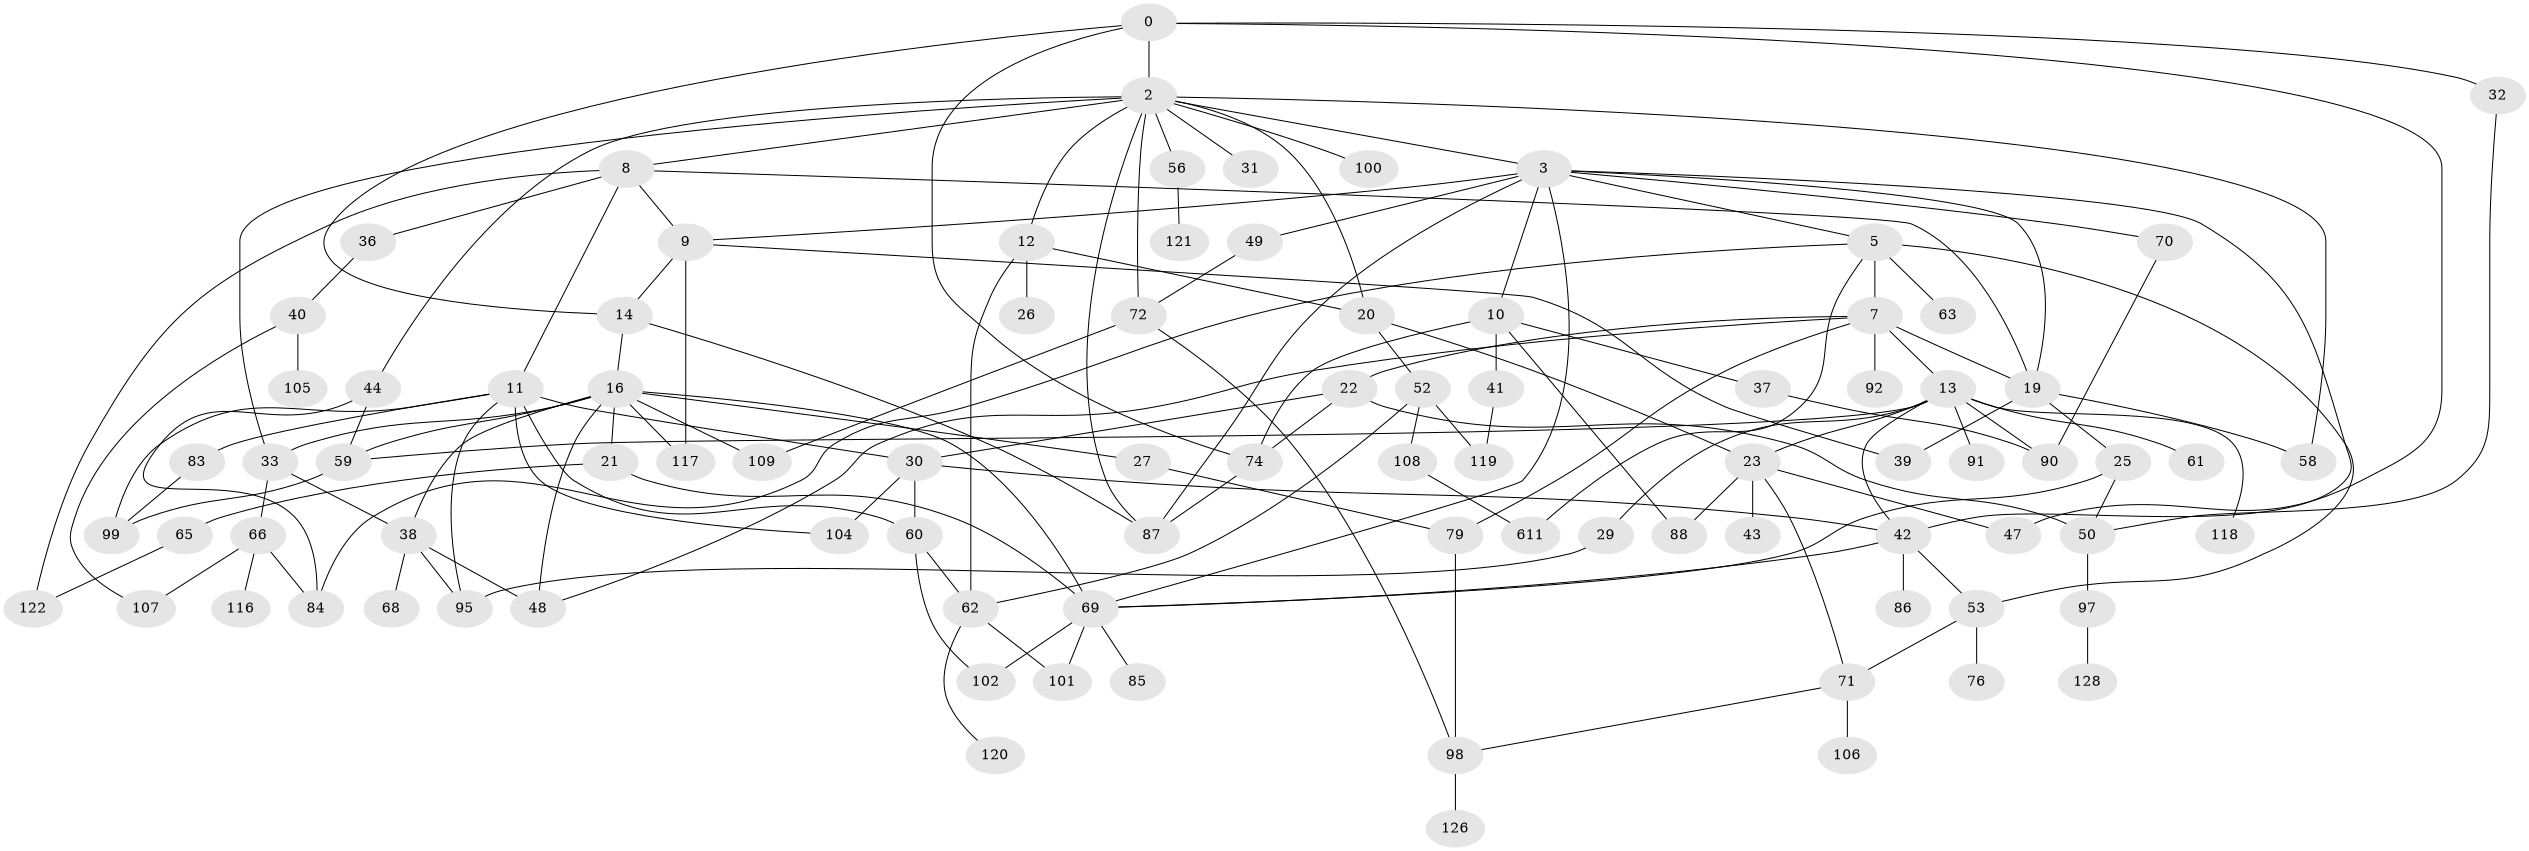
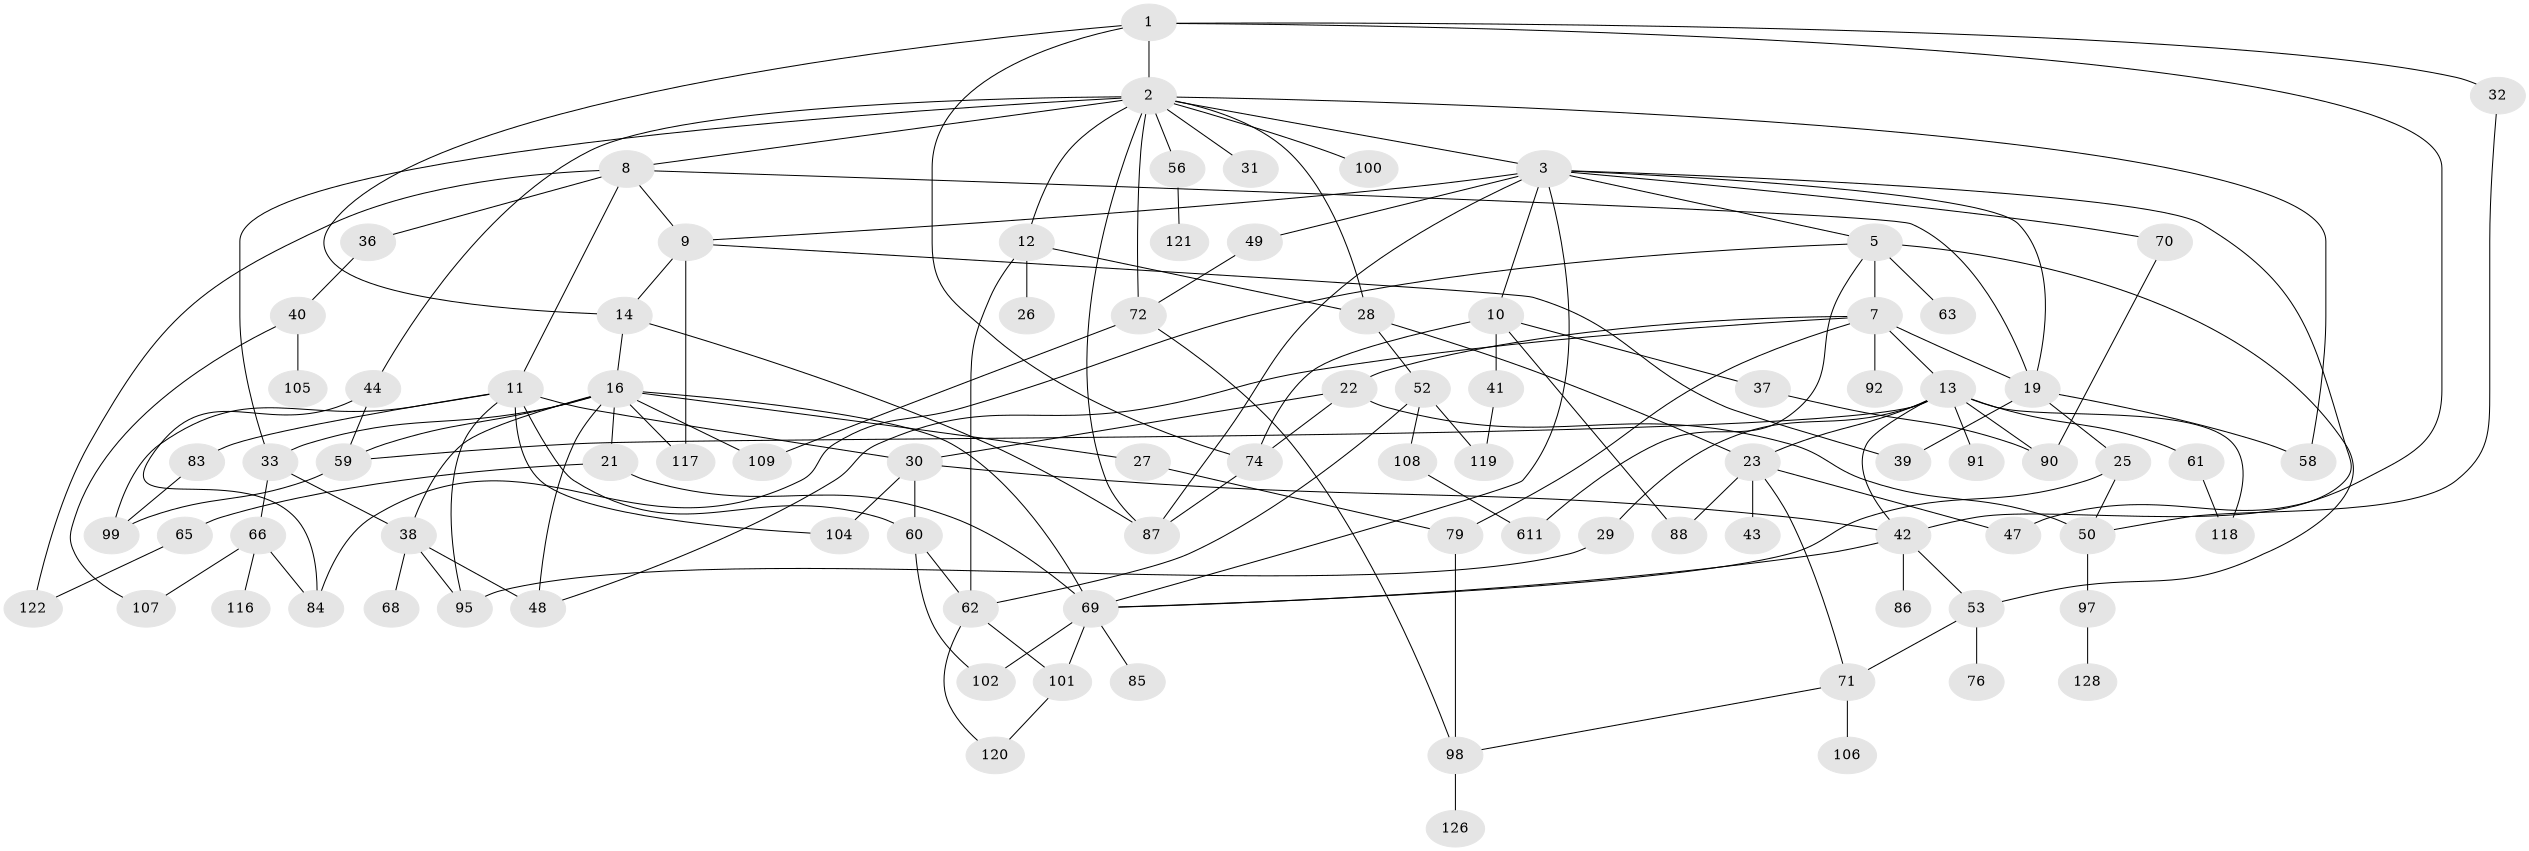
node "0": label "0" -> "1"
node "20": label "20" -> "28"
edge "61" -- "118": added
edge "101" -- "120": added
